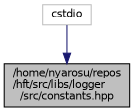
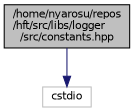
edge "cstdio" -> "/home/nyarosu/repos /hft/src/libs/logger /src/constants.hpp": reversed
